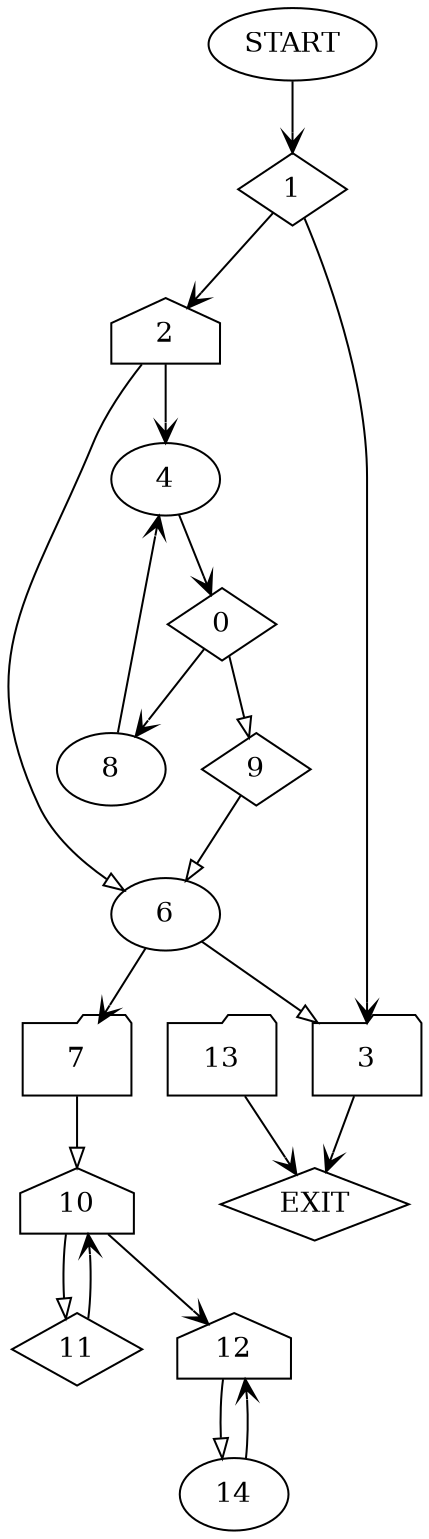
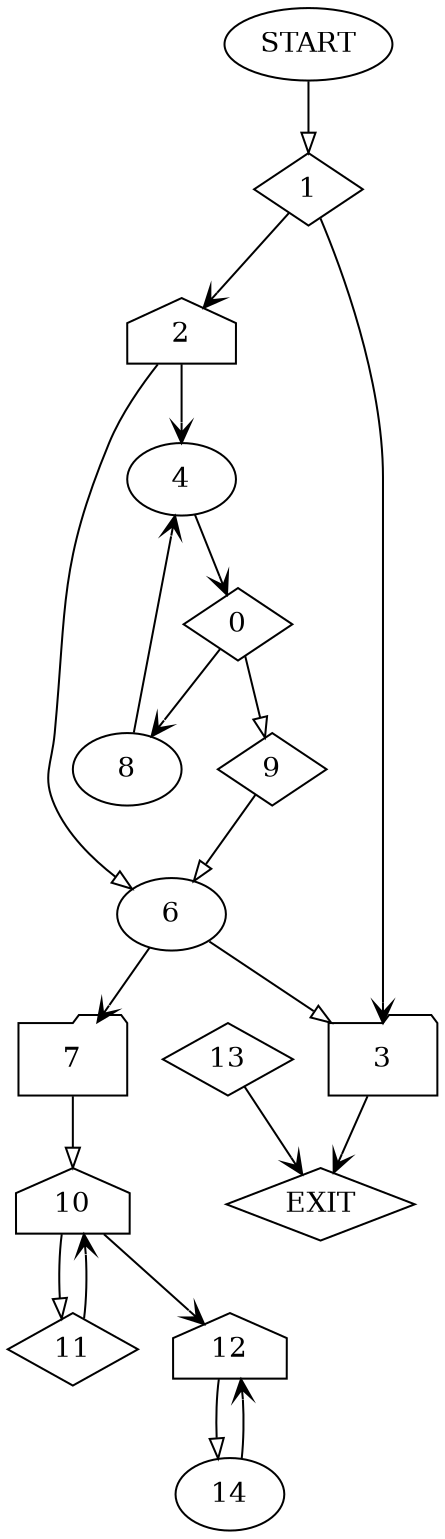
edge "START" -> "1": arrowhead vee -> onormal
node "13": shape folder -> diamond
